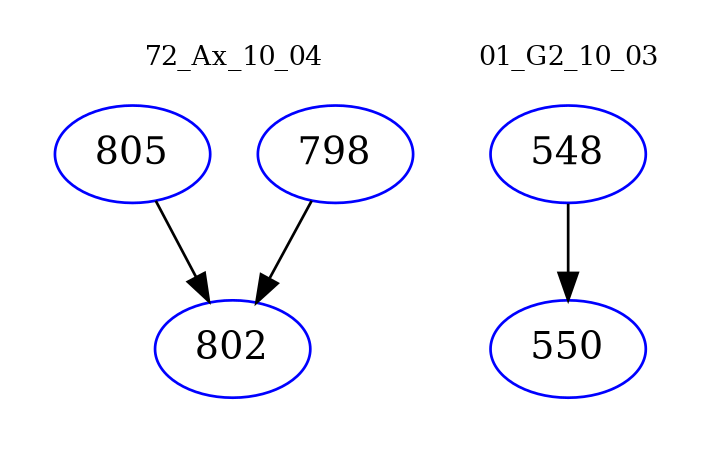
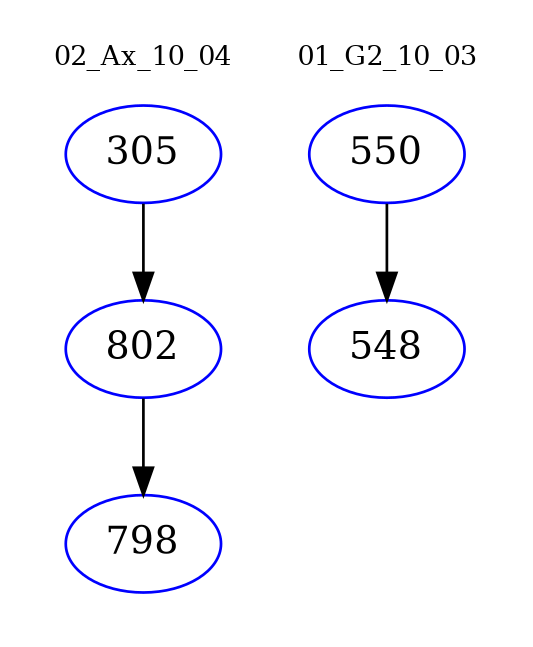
cluster "72_Ax_10_04": label "72_Ax_10_04" -> "02_Ax_10_04"
node "805": label "805" -> "305"
edge "548" -> "550": reversed
edge "798" -> "802": reversed
